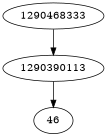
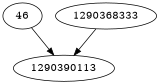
node "1290468333": label "1290468333" -> "1290368333"
edge "1290390113" -> "46": reversed
